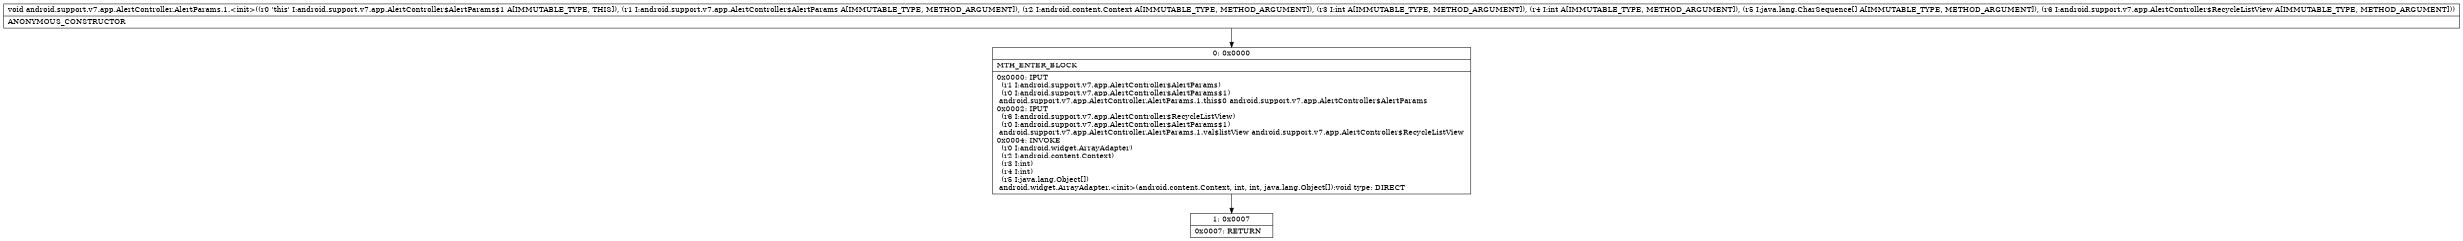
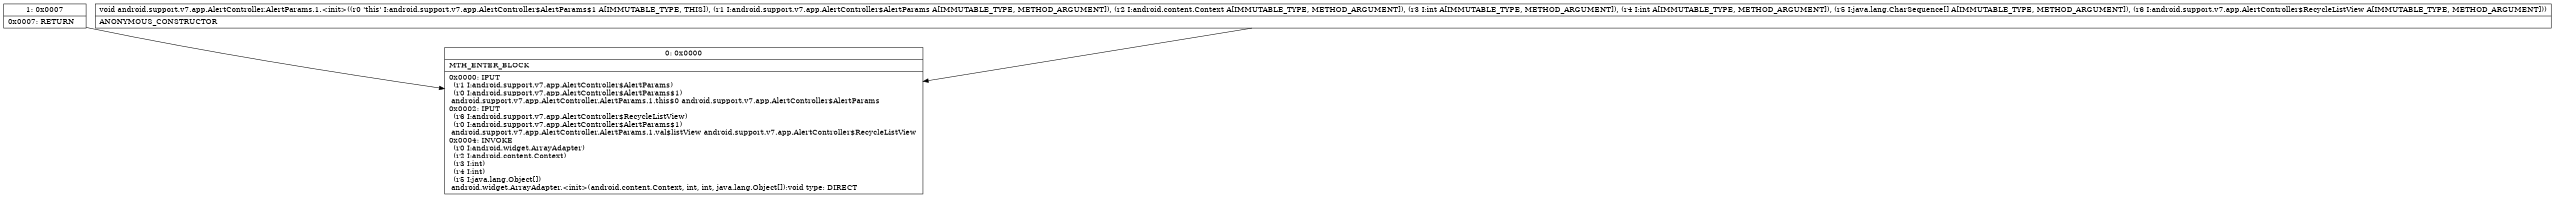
edge "0: 0x0000" -> "1: 0x0007": reversed
